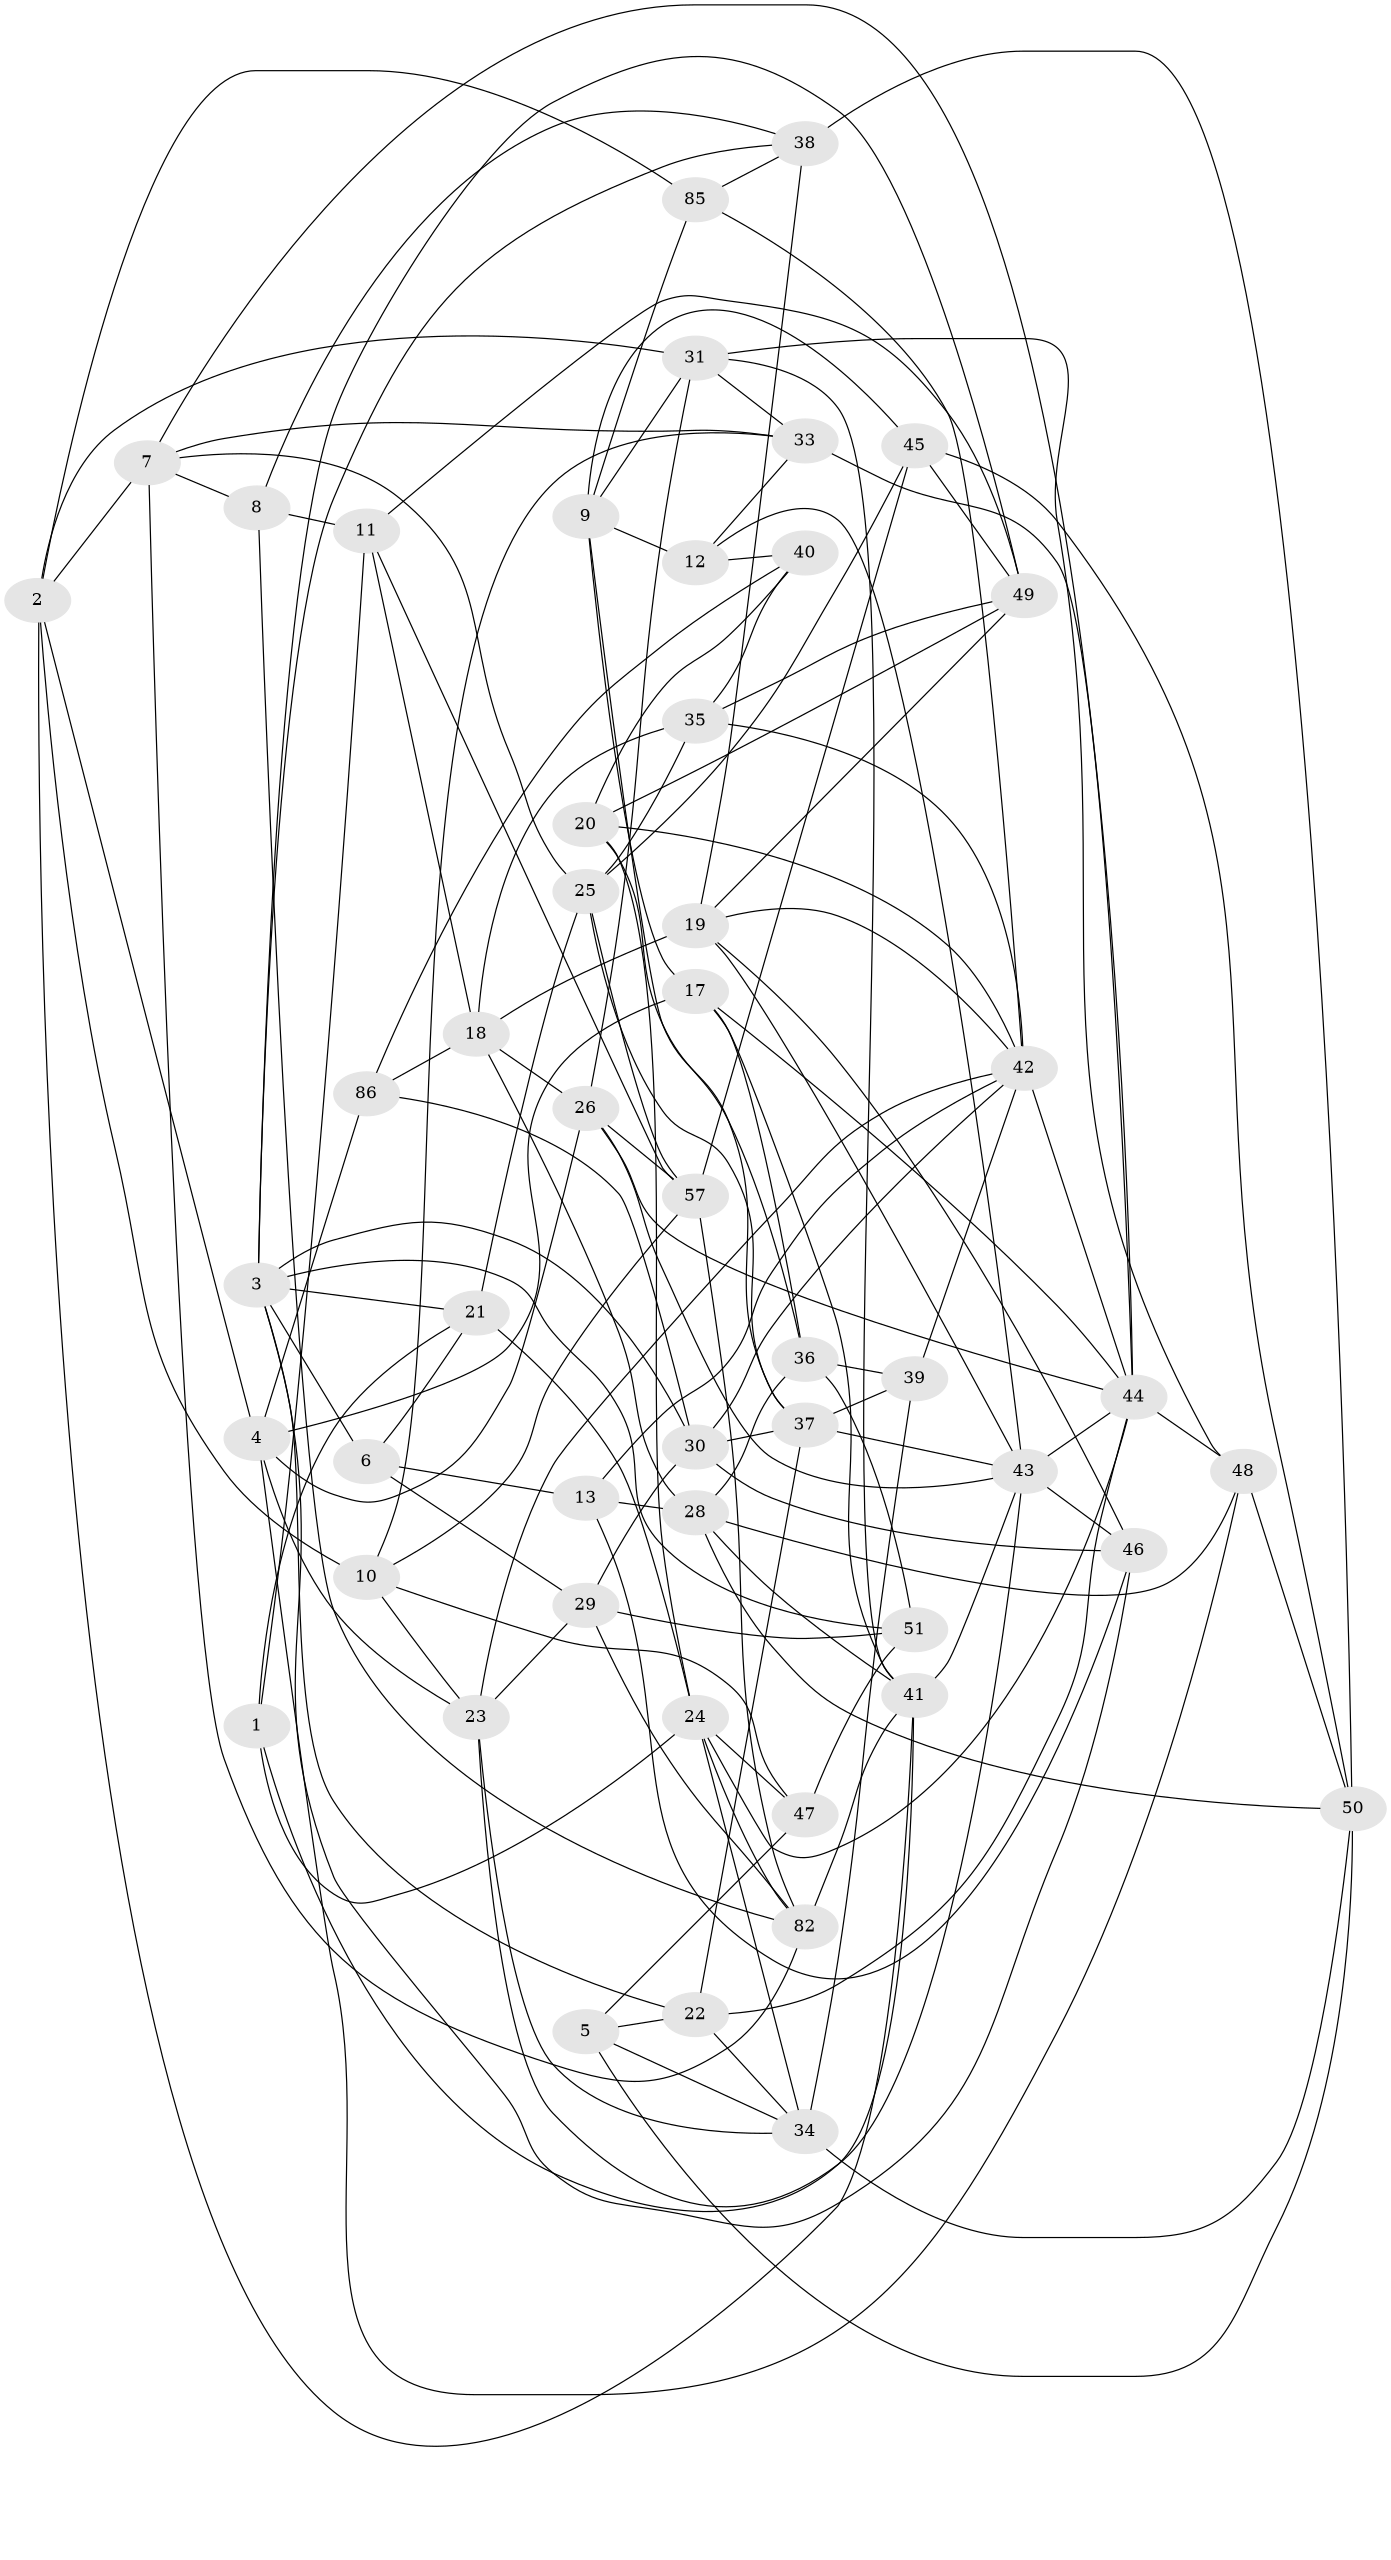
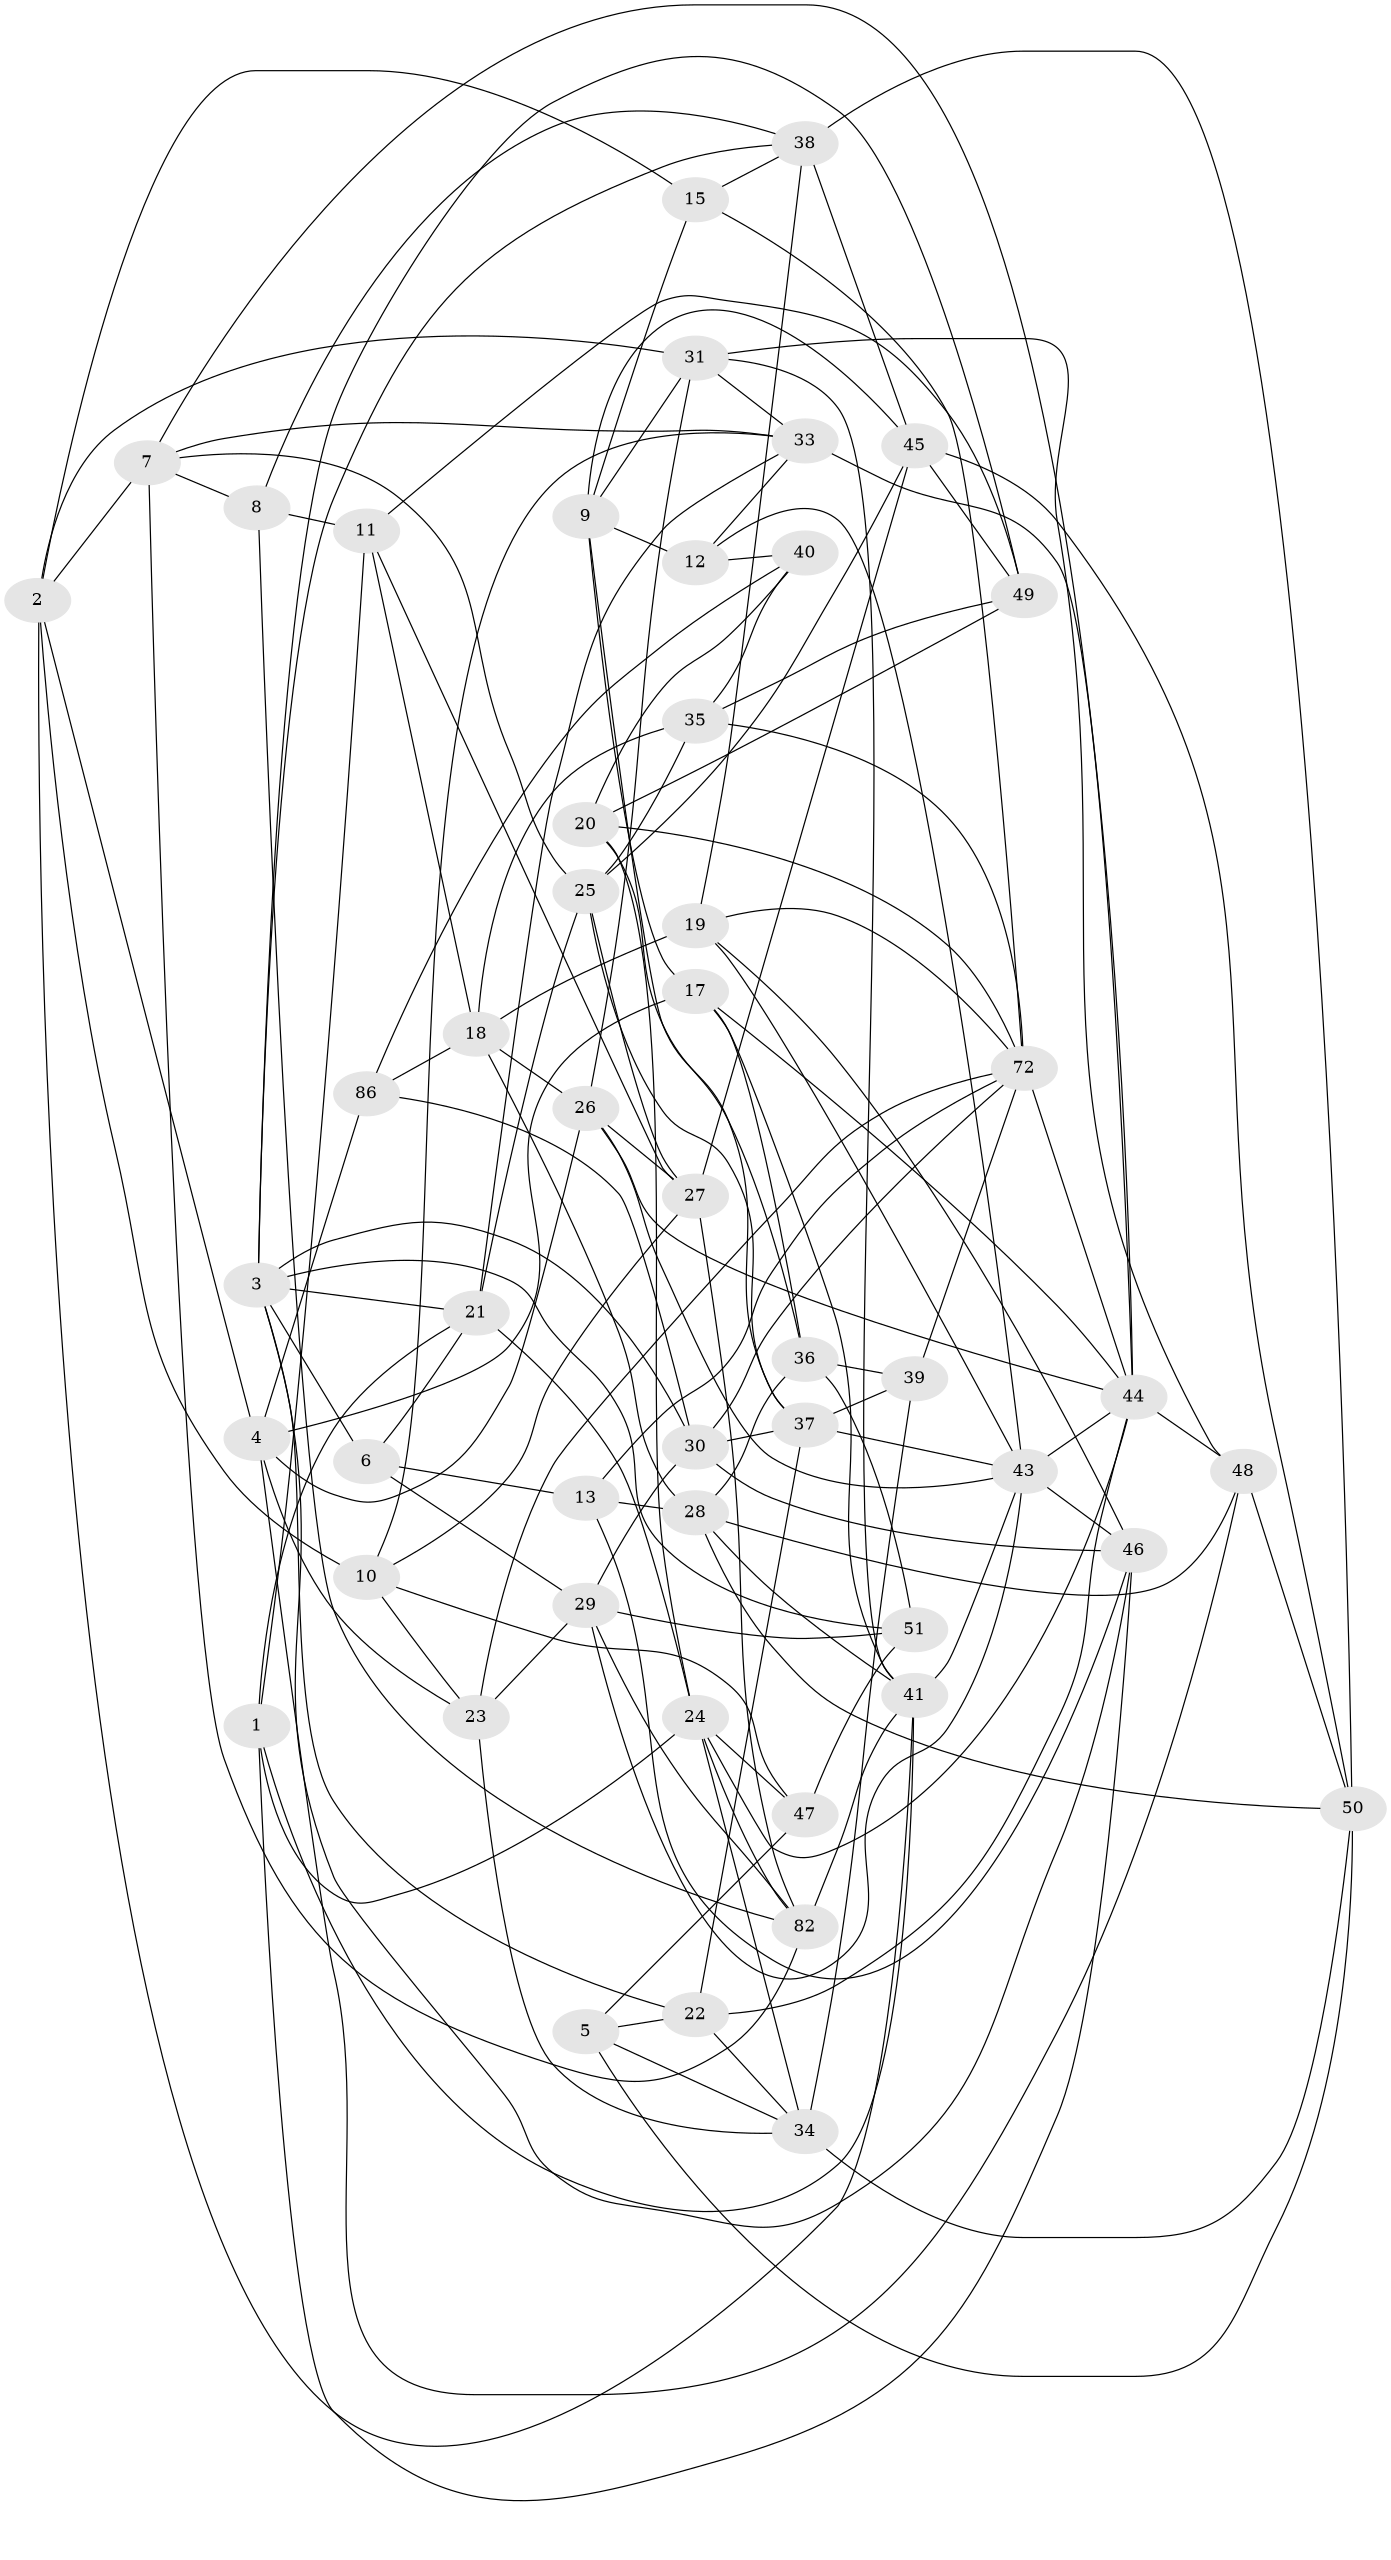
node "85": label "85" -> "15"
edge "38" -- "45": added
edge "49" -- "19": removed
edge "33" -- "21": added
node "42": label "42" -> "72"
node "57": label "57" -> "27"
edge "43" -- "23": now "43" -- "29"
edge "46" -- "1": added
